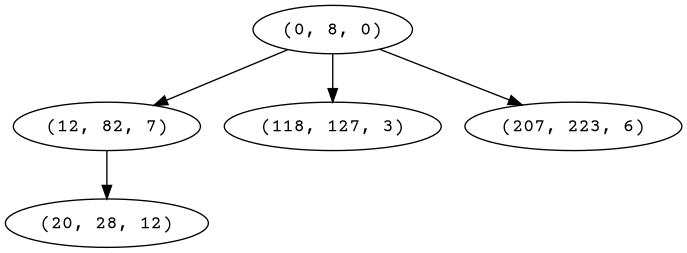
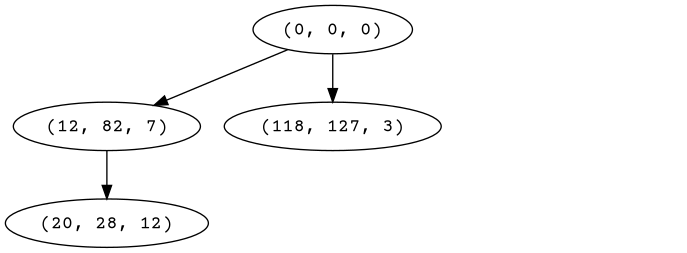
node "(0, 8, 0)": label "(0, 8, 0)" -> "(0, 0, 0)"
node "(207, 223, 6)": removed
